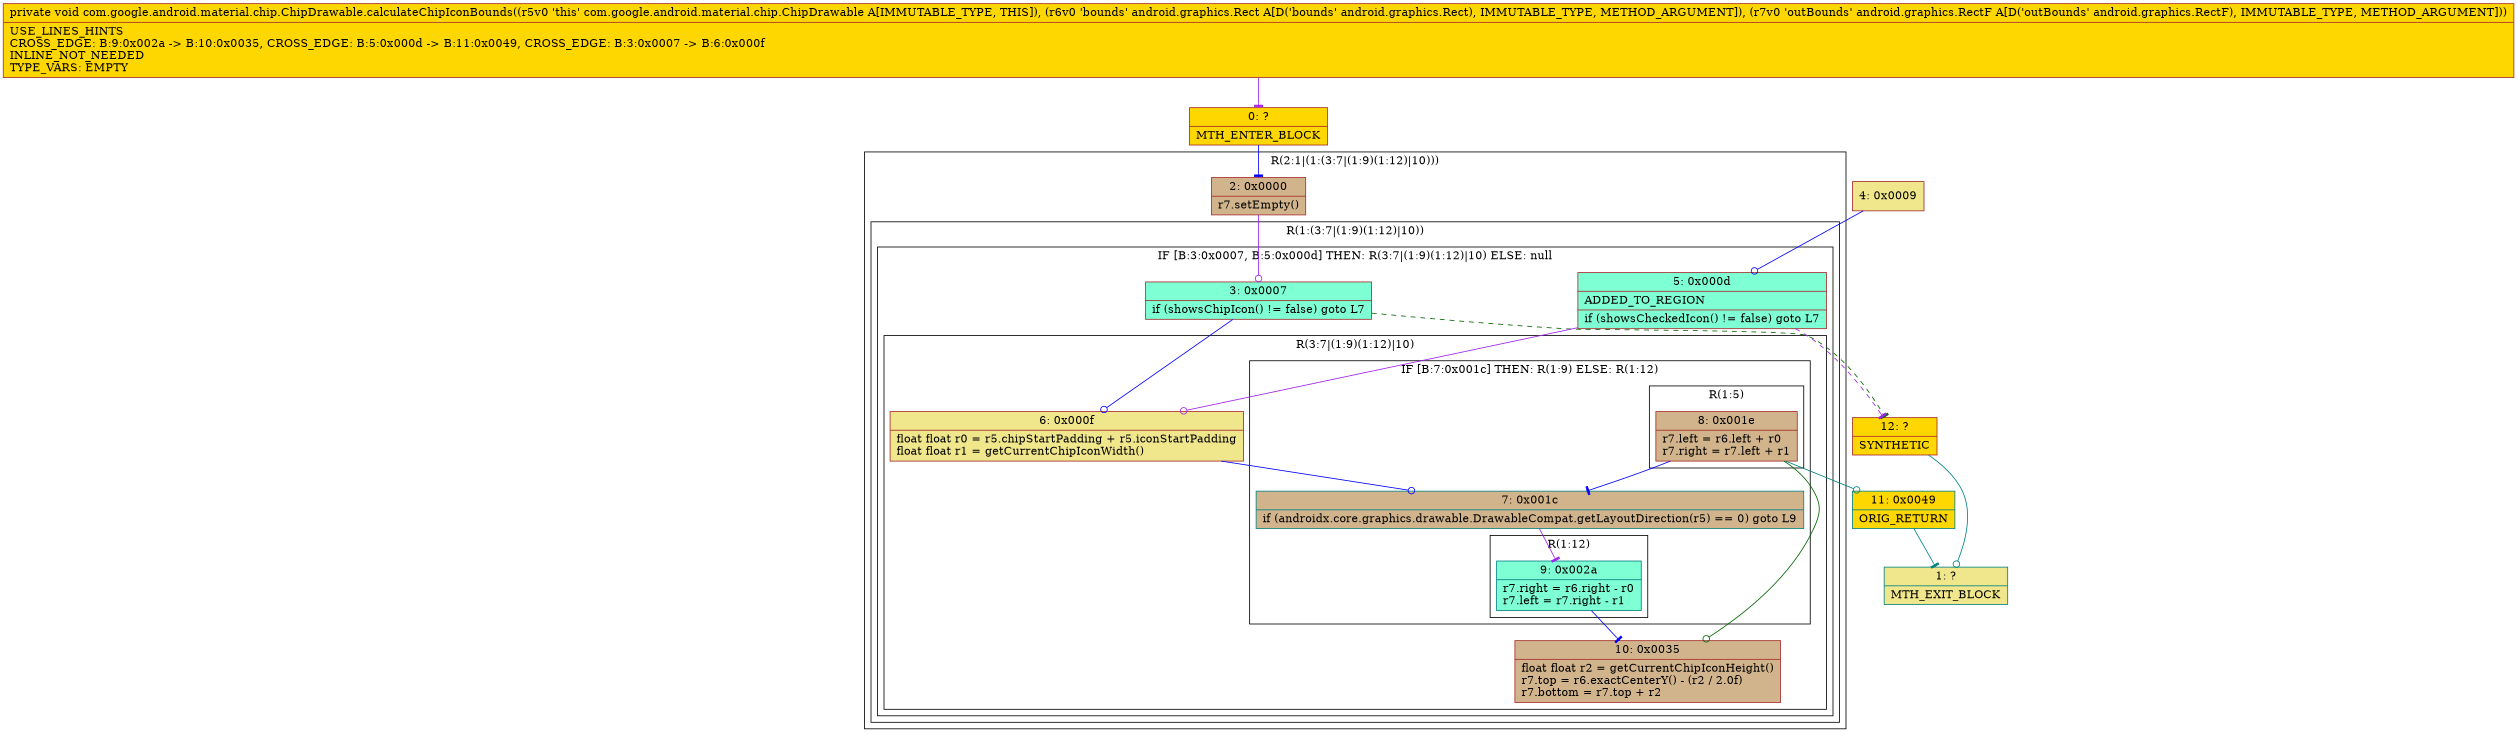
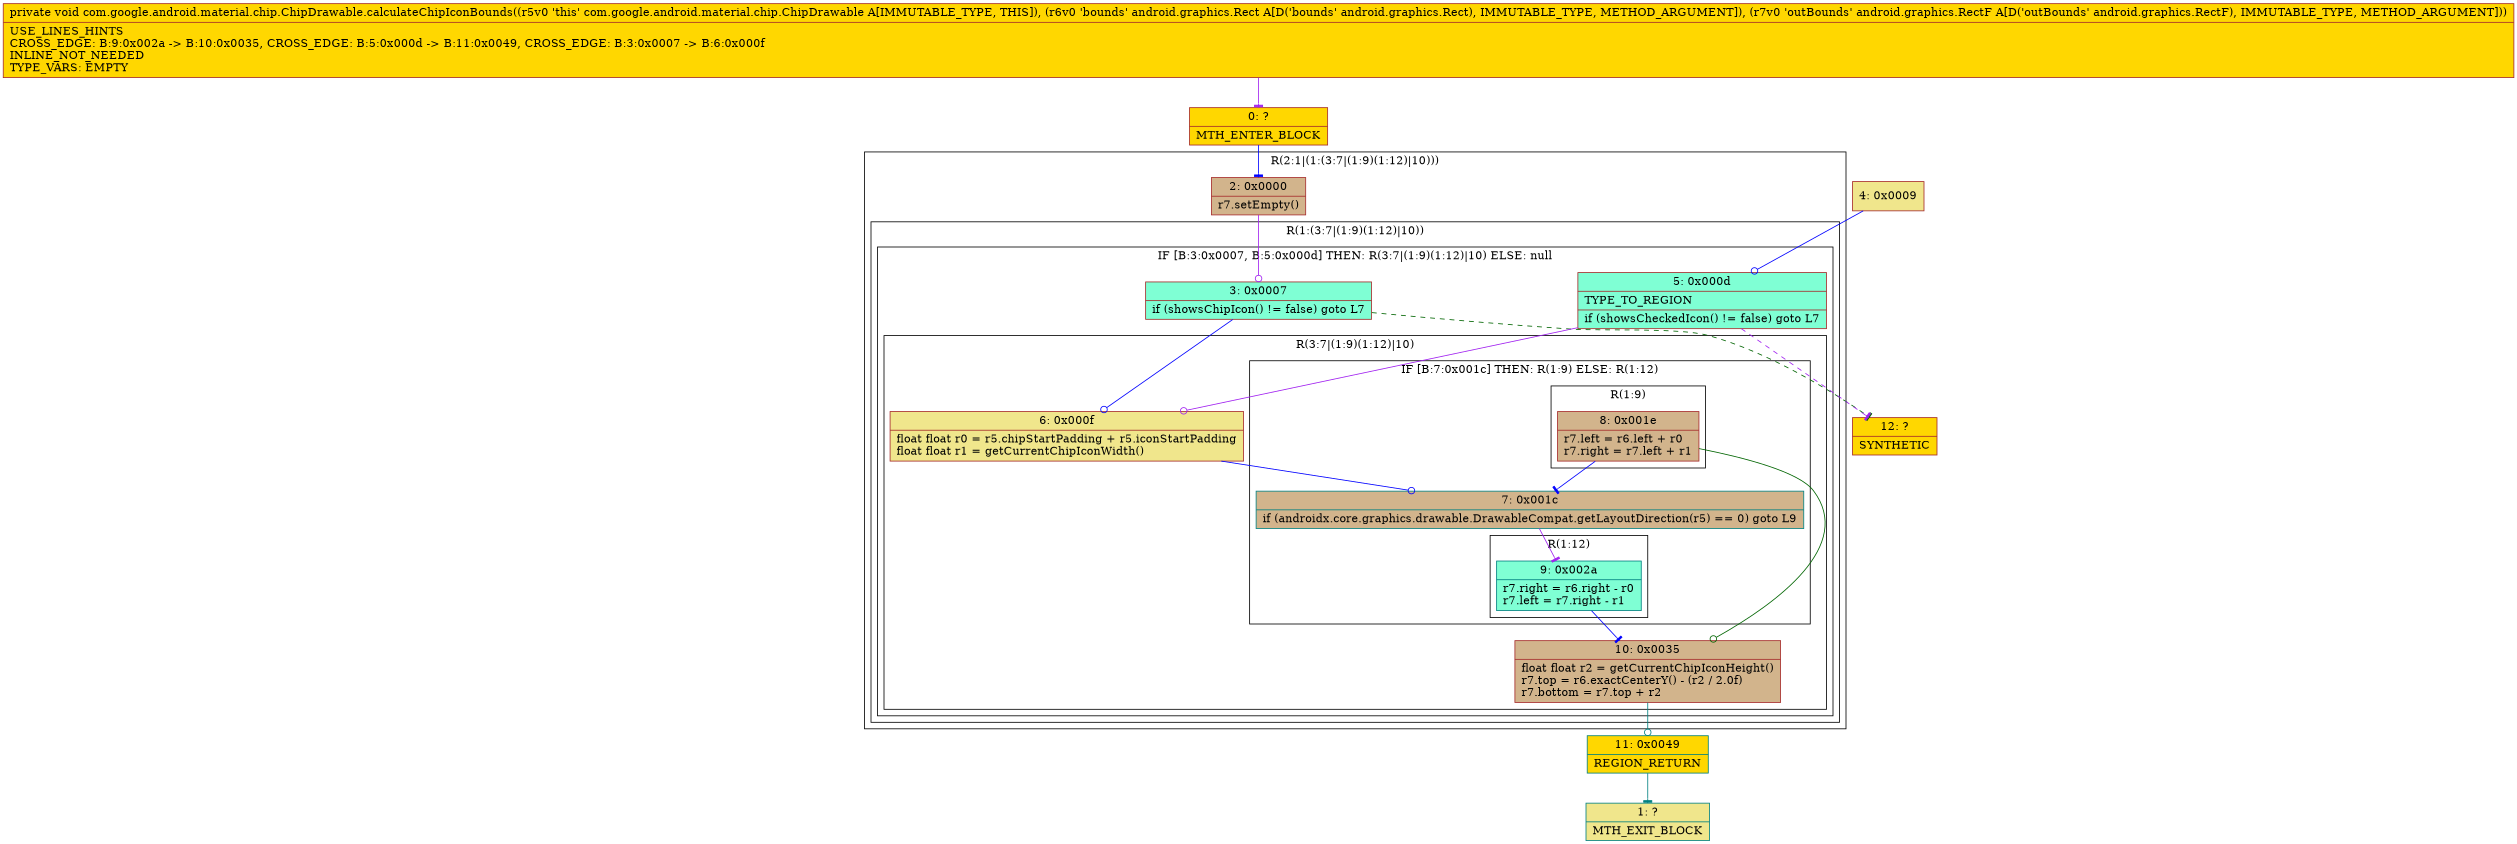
node "5: 0x000d": text "ADDED_TO_REGION" -> "TYPE_TO_REGION"
cluster "R(1:5)": label "R(1:5)" -> "R(1:9)"
edge "8: 0x001e" -> "11: 0x0049": now "10: 0x0035" -> "11: 0x0049"
edge "12: ?" -> "1: ?": removed
node "11: 0x0049": text "ORIG_RETURN" -> "REGION_RETURN"
